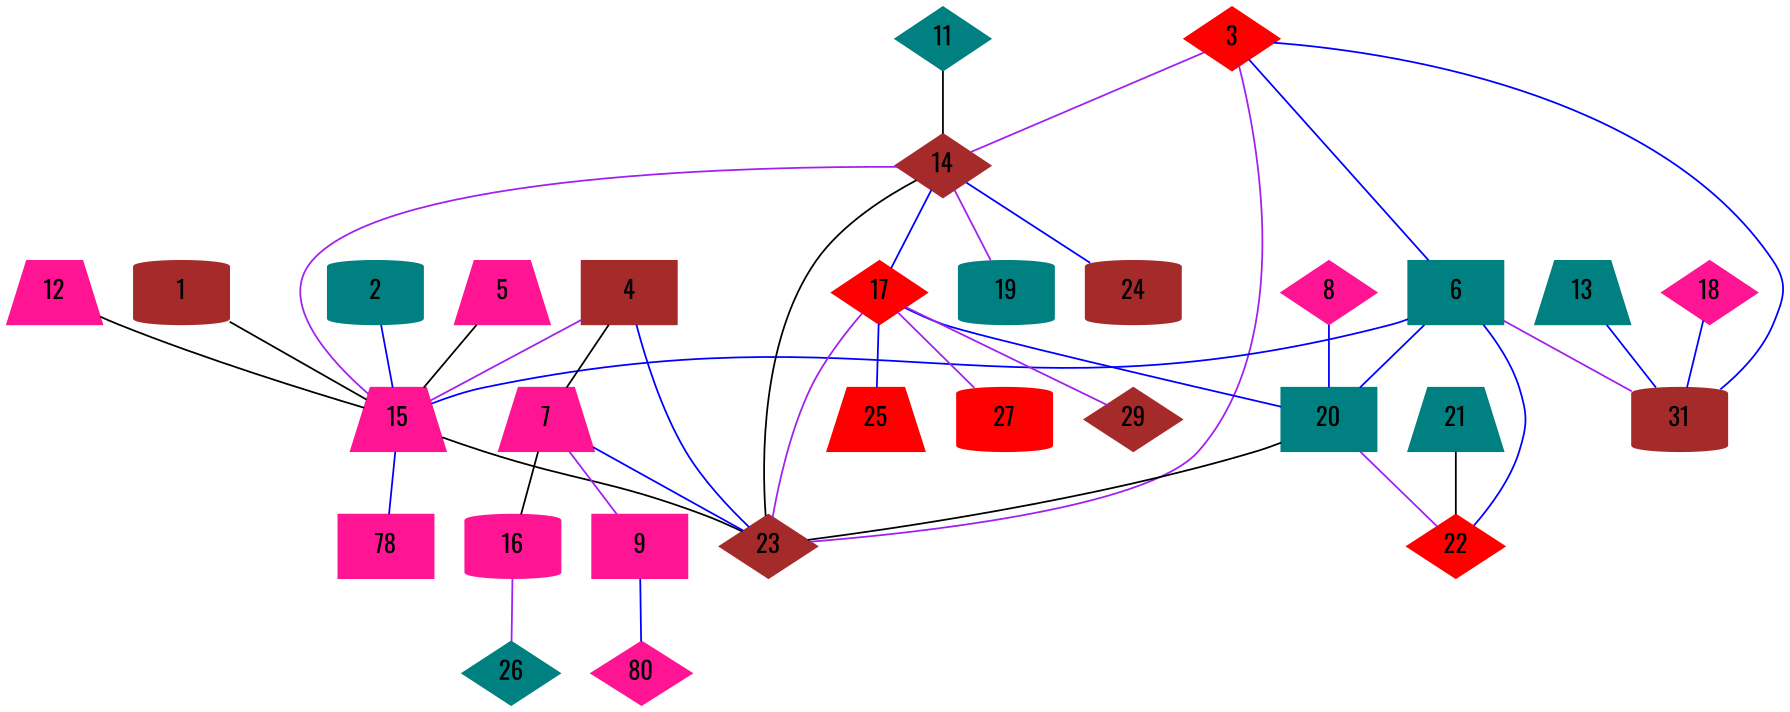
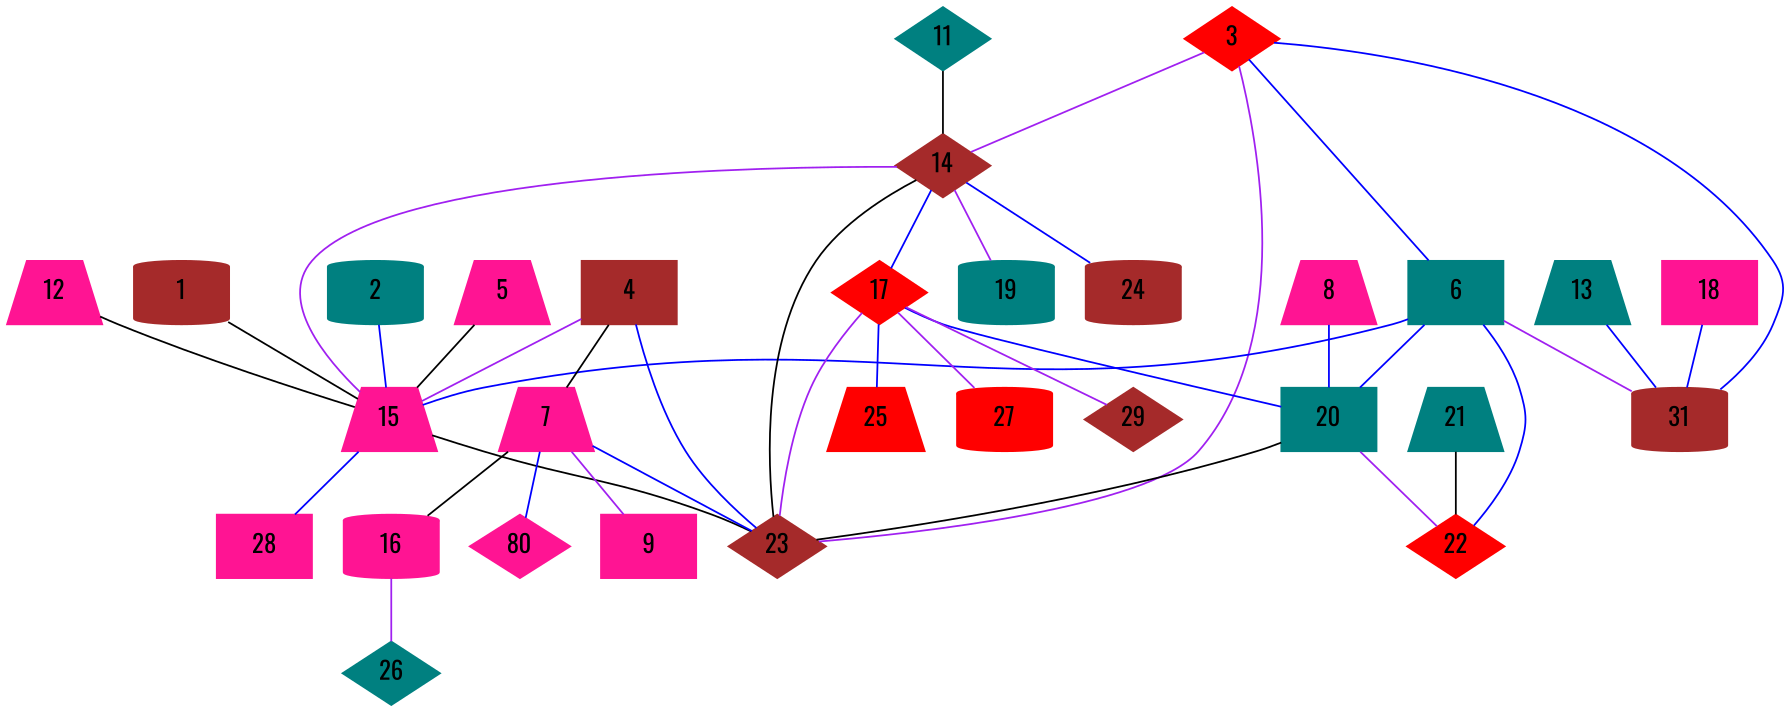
node "8": shape diamond -> trapezium
node "18": shape diamond -> box
node "78": label "78" -> "28"
edge "9" -- "80": now "7" -- "80"
